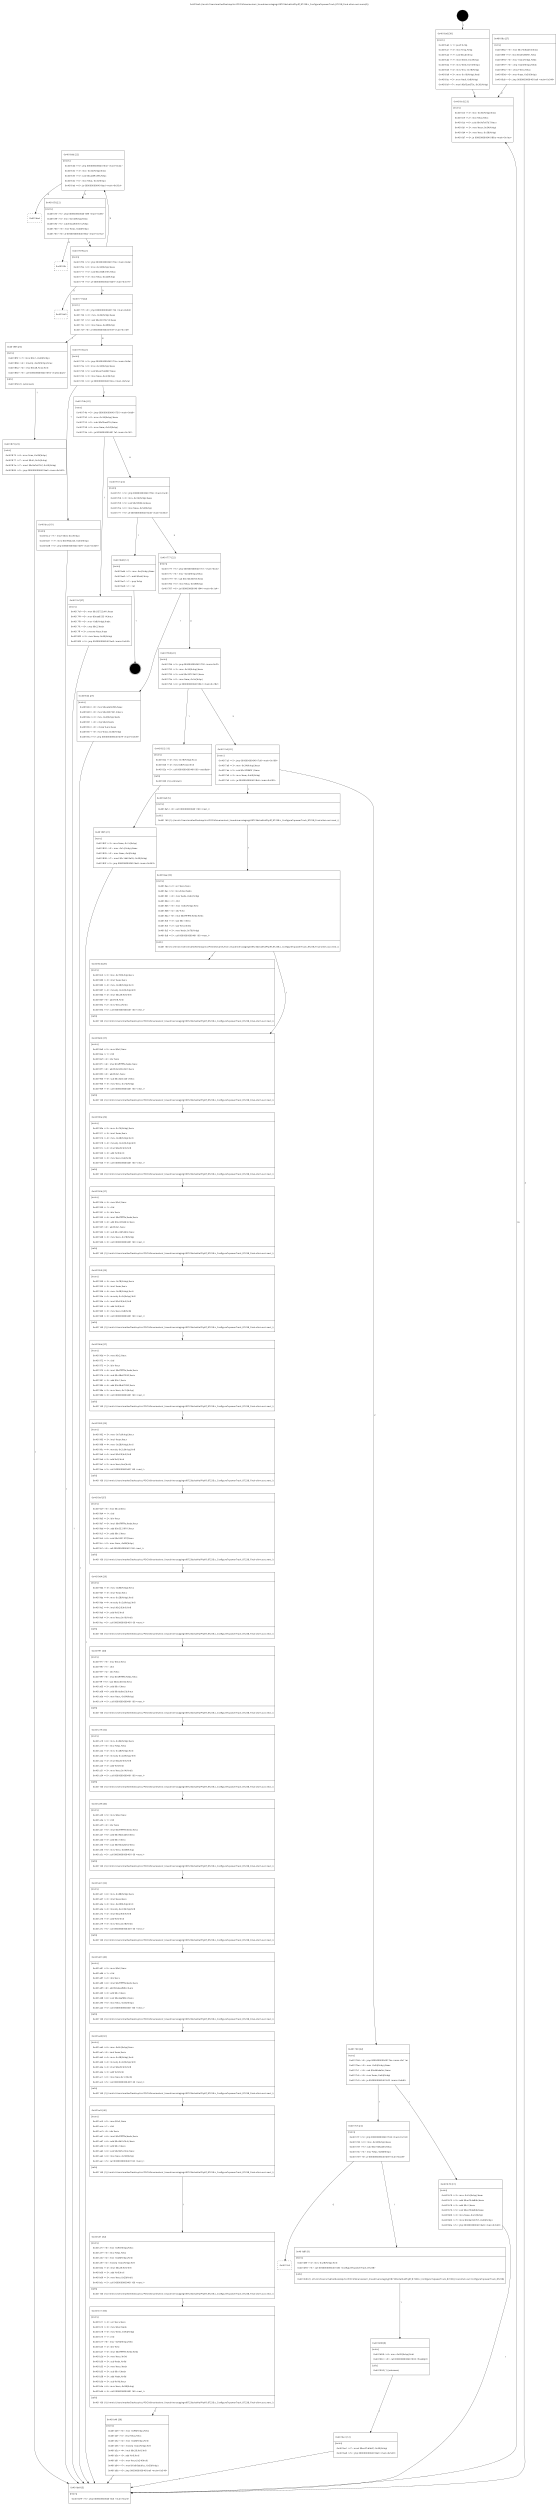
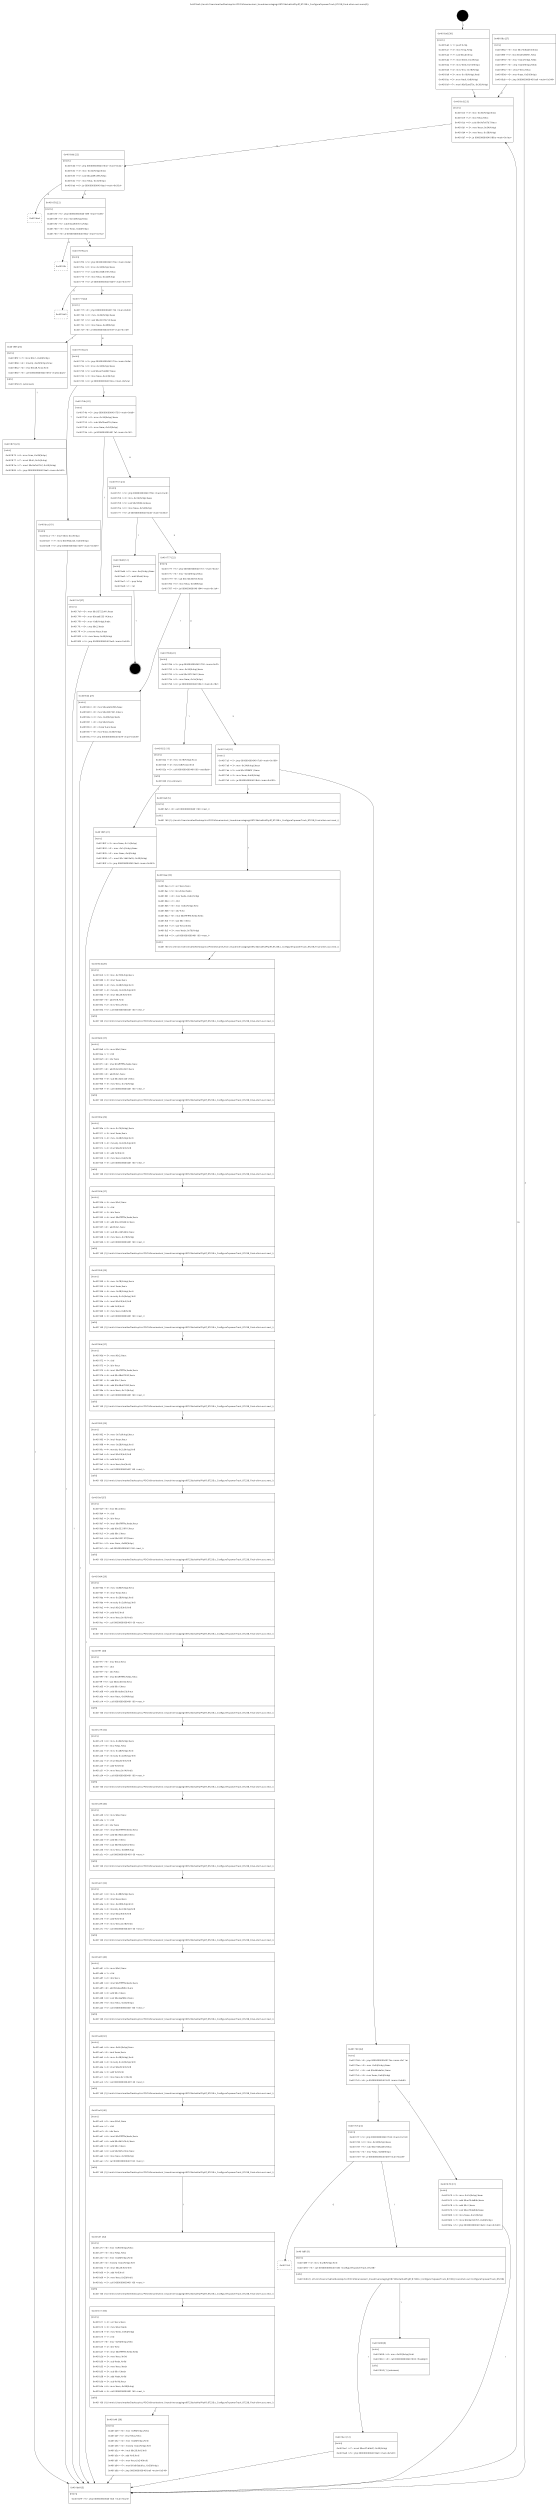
edge "0x401709 [22]" -> "0x4016dd [22]": now "0x4016c6 [23]" -> "0x4016dd [22]"
edge "0x4018aa [35]" -> "0x4018e9 [37]": now "0x4018cd [28]" -> "0x4018e9 [37]"
edge "0x401b98 [9]" -> "0x401ba1 [12]": now "0x401b8f [9]" -> "0x401ba1 [12]"
